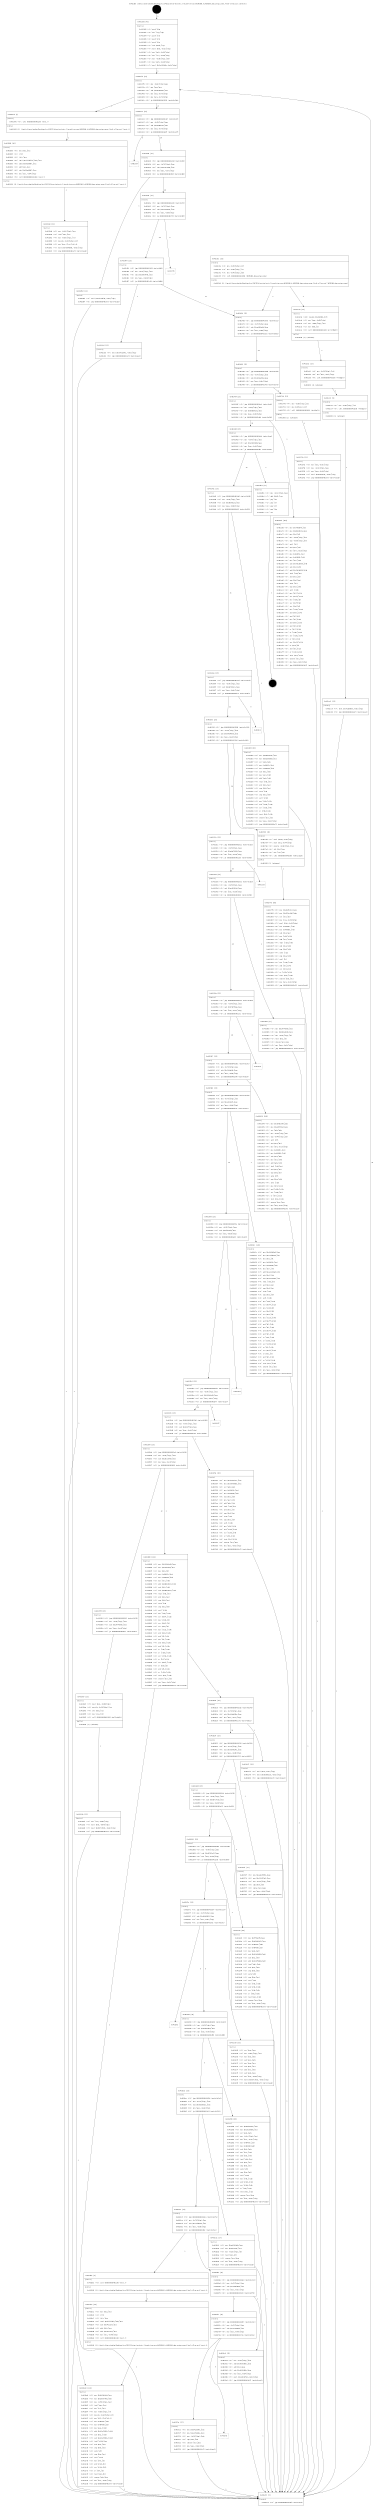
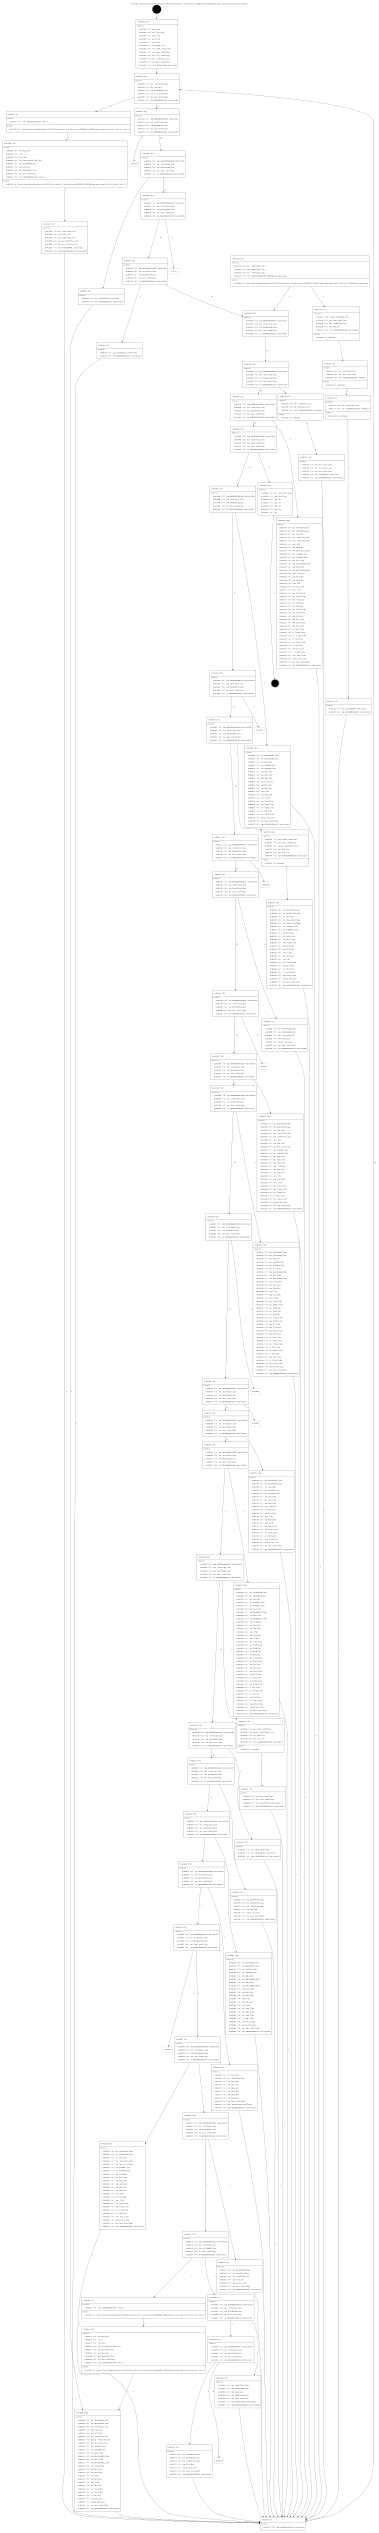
edge "0x401869 [144]" -> "0x401616 [25]": now "0x4015fd [25]" -> "0x401616 [25]"
